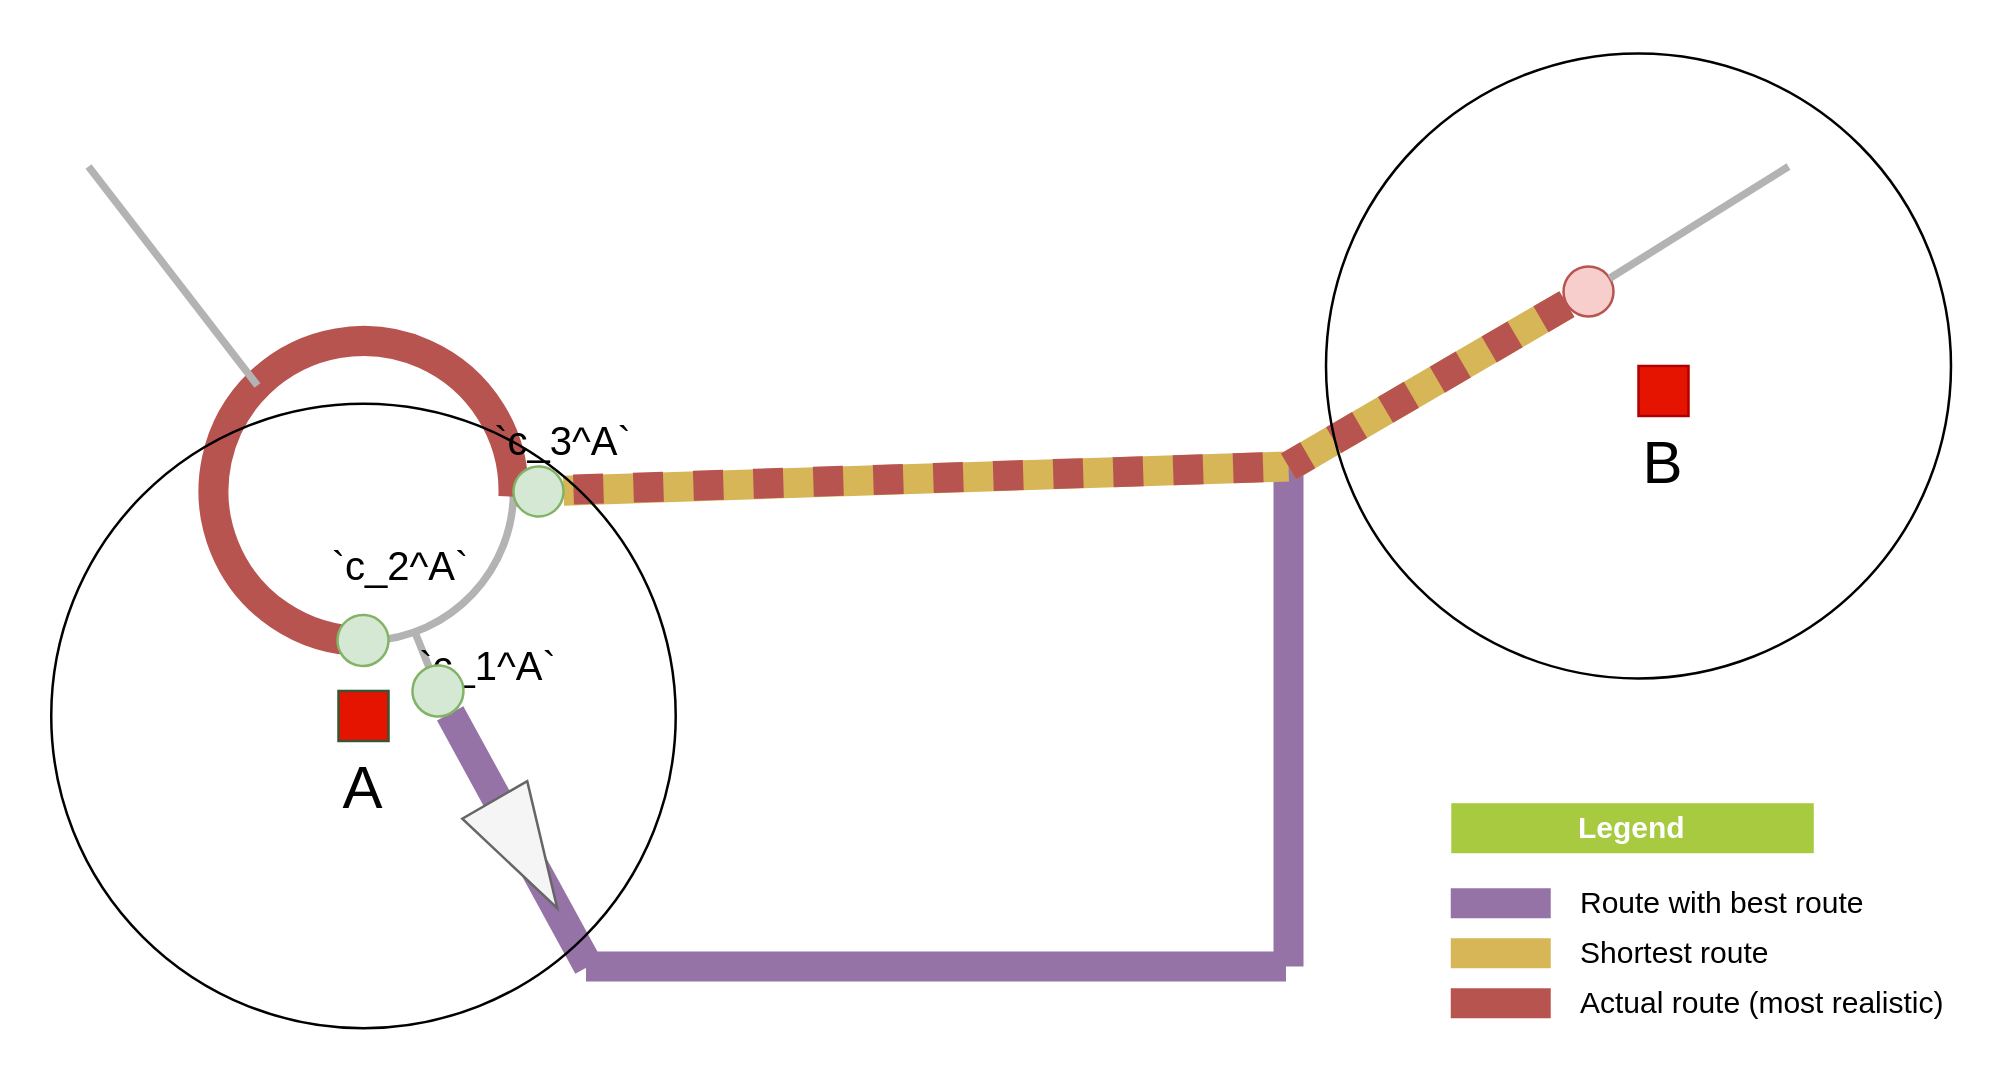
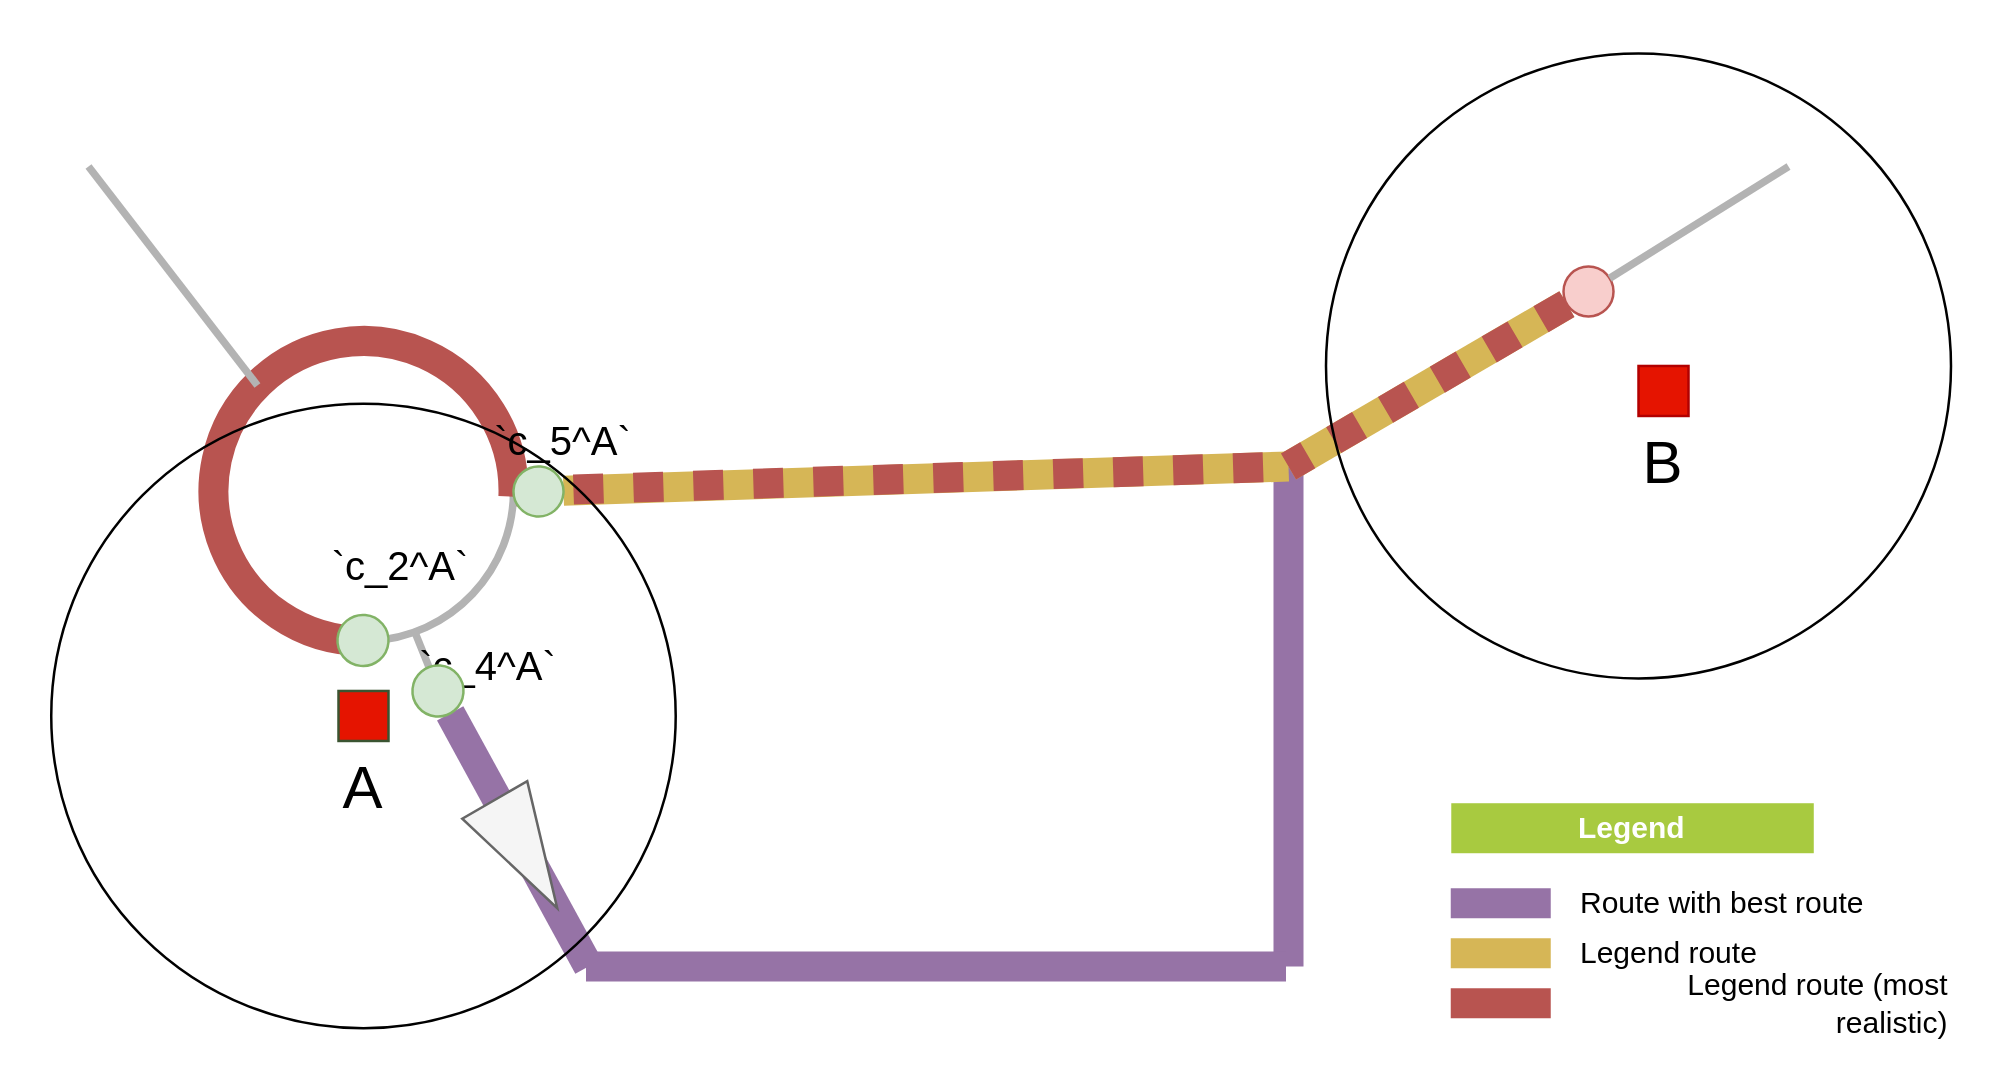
node "`c_3^A`": label "`c_3^A`" -> "`c_5^A`"
node "`c_1^A`": label "`c_1^A`" -> "`c_4^A`"
node "Shortest route": label "Shortest route" -> "Legend route"
node "Actual route (most realistic)": label "Actual route (most realistic)" -> "Legend route (most realistic)"
